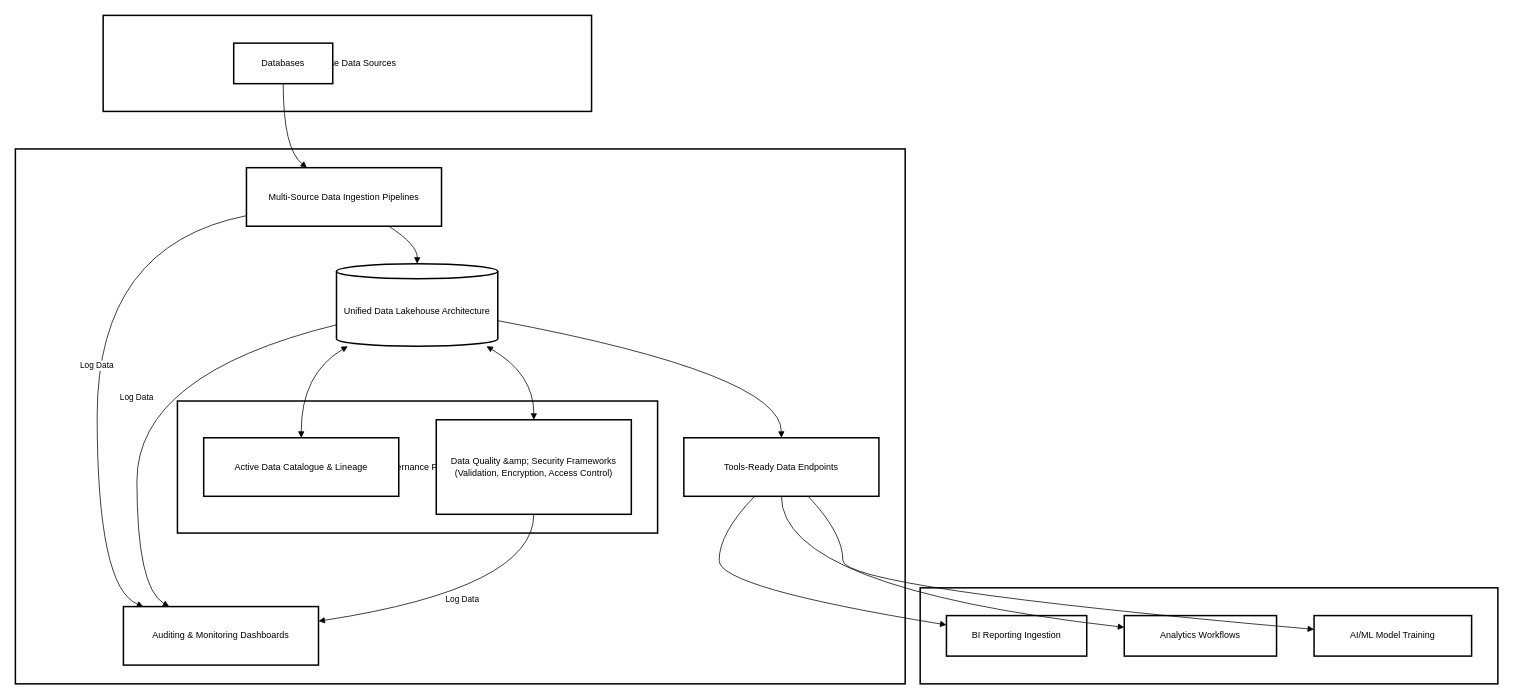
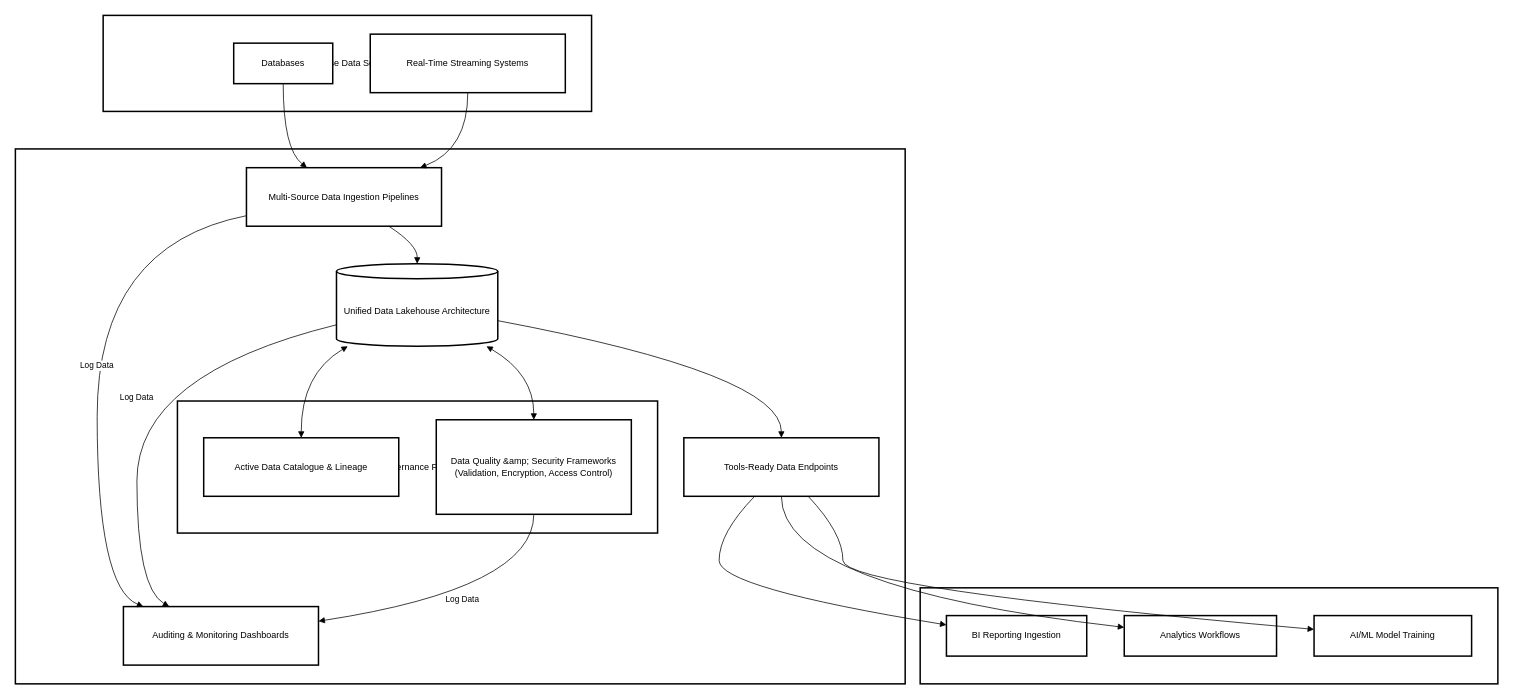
node "Real-Time Streaming Systems": added
edge "Real-Time Streaming Systems" -> "Multi-Source Data Ingestion Pipelines": added
